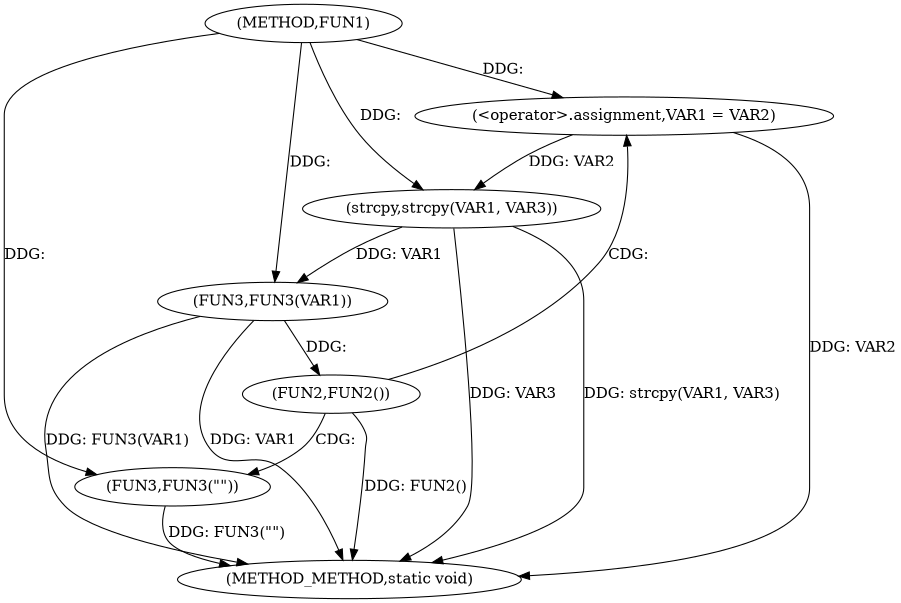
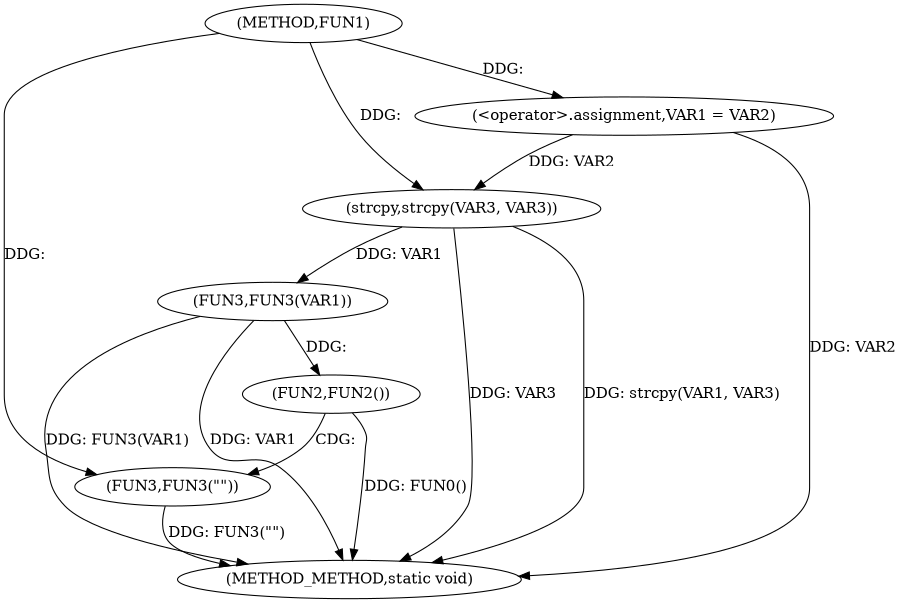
edge "(METHOD,FUN1)" -> "(FUN3,FUN3(VAR1))": removed, label "DDG:"
node "(strcpy,strcpy(VAR1, VAR3))": label "(strcpy,strcpy(VAR1, VAR3))" -> "(strcpy,strcpy(VAR3, VAR3))"
edge "(FUN2,FUN2())" -> "(<operator>.assignment,VAR1 = VAR2)": removed, label "CDG:"
edge "(FUN2,FUN2())" -> "(METHOD_METHOD,static void)": label "DDG: FUN2()" -> "DDG: FUN0()"
